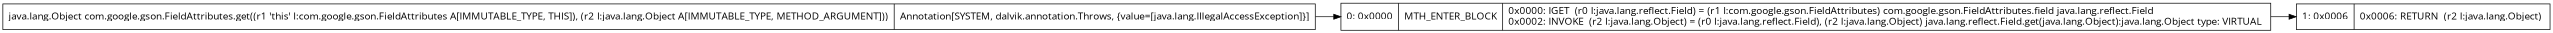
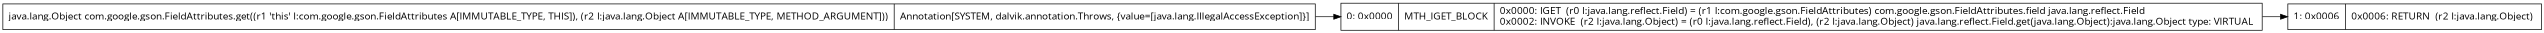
node "0: 0x0000": text "MTH_ENTER_BLOCK" -> "MTH_IGET_BLOCK"
